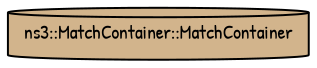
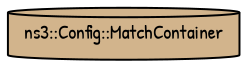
node "ns3::MatchContainer::MatchContainer": label "ns3::MatchContainer::MatchContainer" -> "ns3::Config::MatchContainer"
